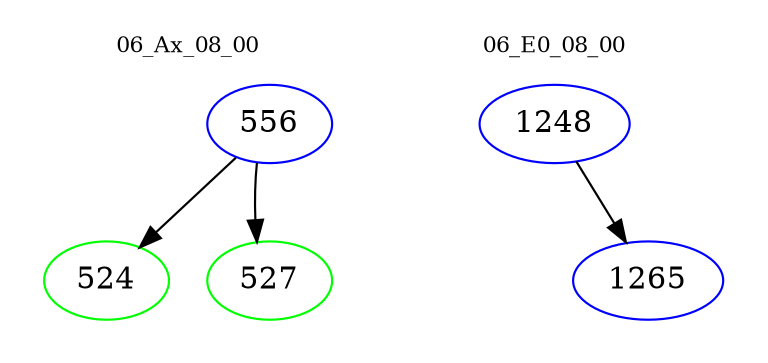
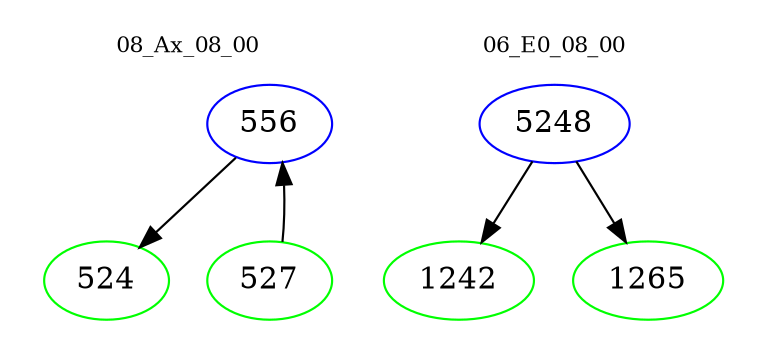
cluster "06_Ax_08_00": label "06_Ax_08_00" -> "08_Ax_08_00"
node "1248": label "1248" -> "5248"
edge "556" -> "527": reversed
node "1242": added
node "1265": color blue -> green
